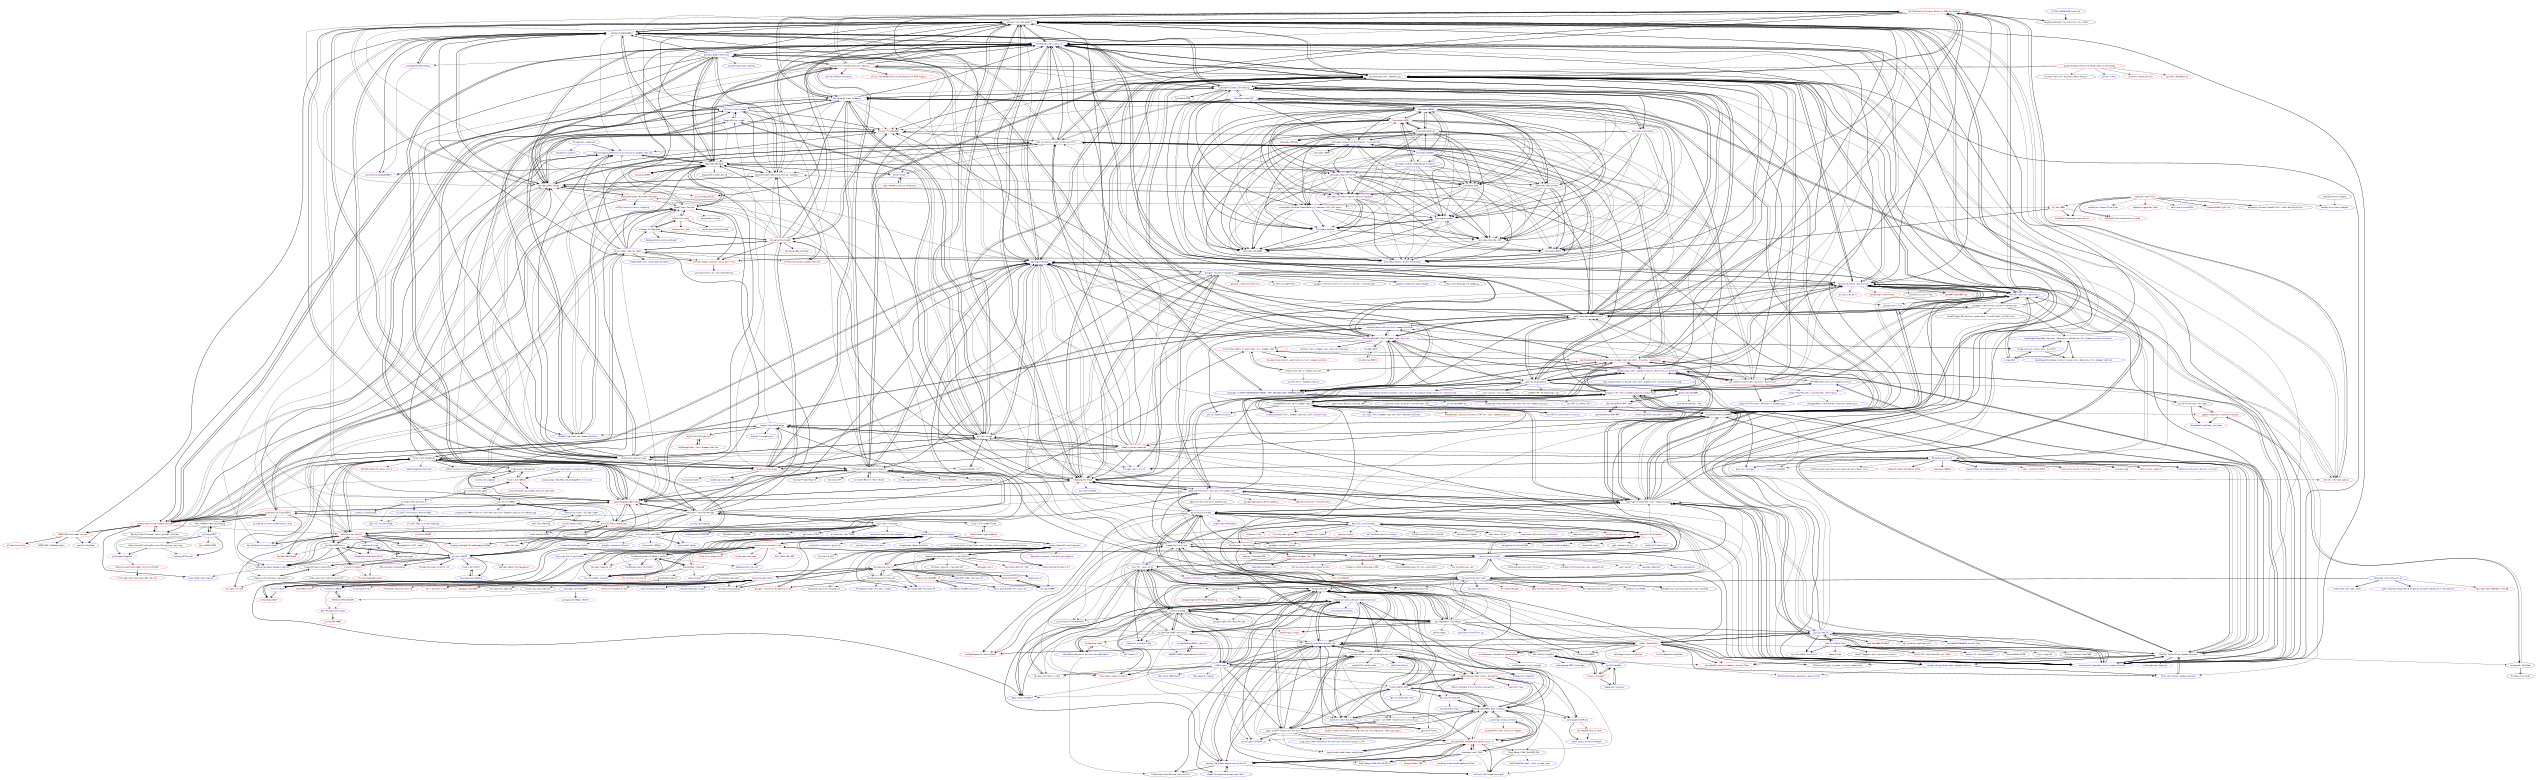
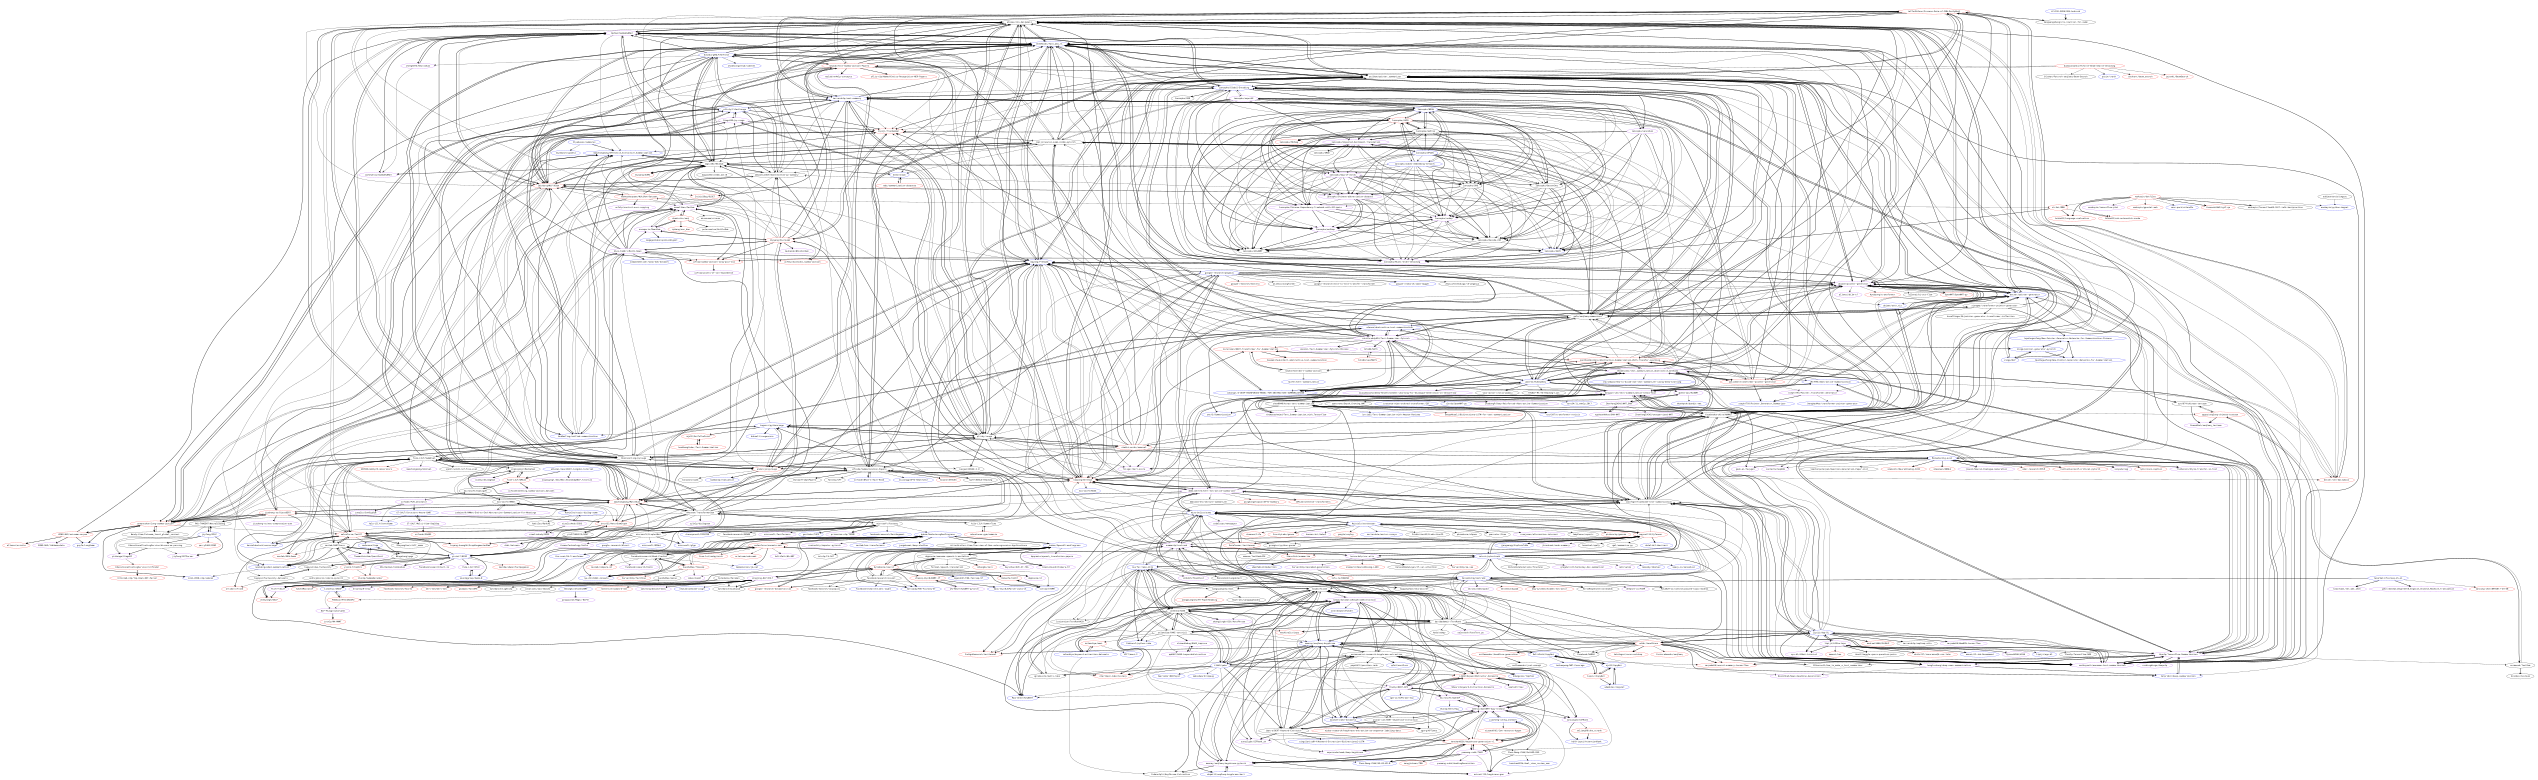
edge "RowitZou/RankAE" -> "RowitZou/topic-dialog-summ": reversed
node "ymym3412/conda-rank": label "ymym3412/conda-rank" -> "ymym3412/position-rank"
